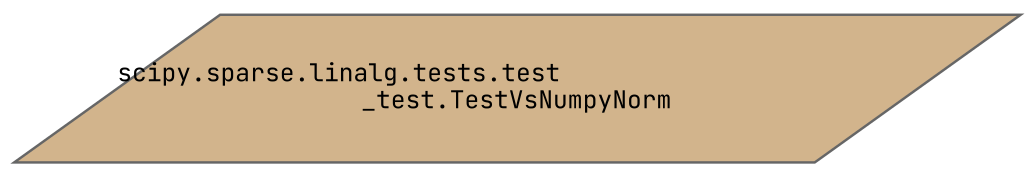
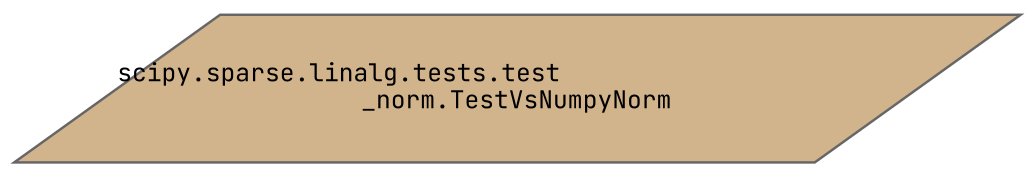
node "scipy.sparse.linalg.tests.test _test.TestVsNumpyNorm": label "scipy.sparse.linalg.tests.test _test.TestVsNumpyNorm" -> "scipy.sparse.linalg.tests.test _norm.TestVsNumpyNorm"
